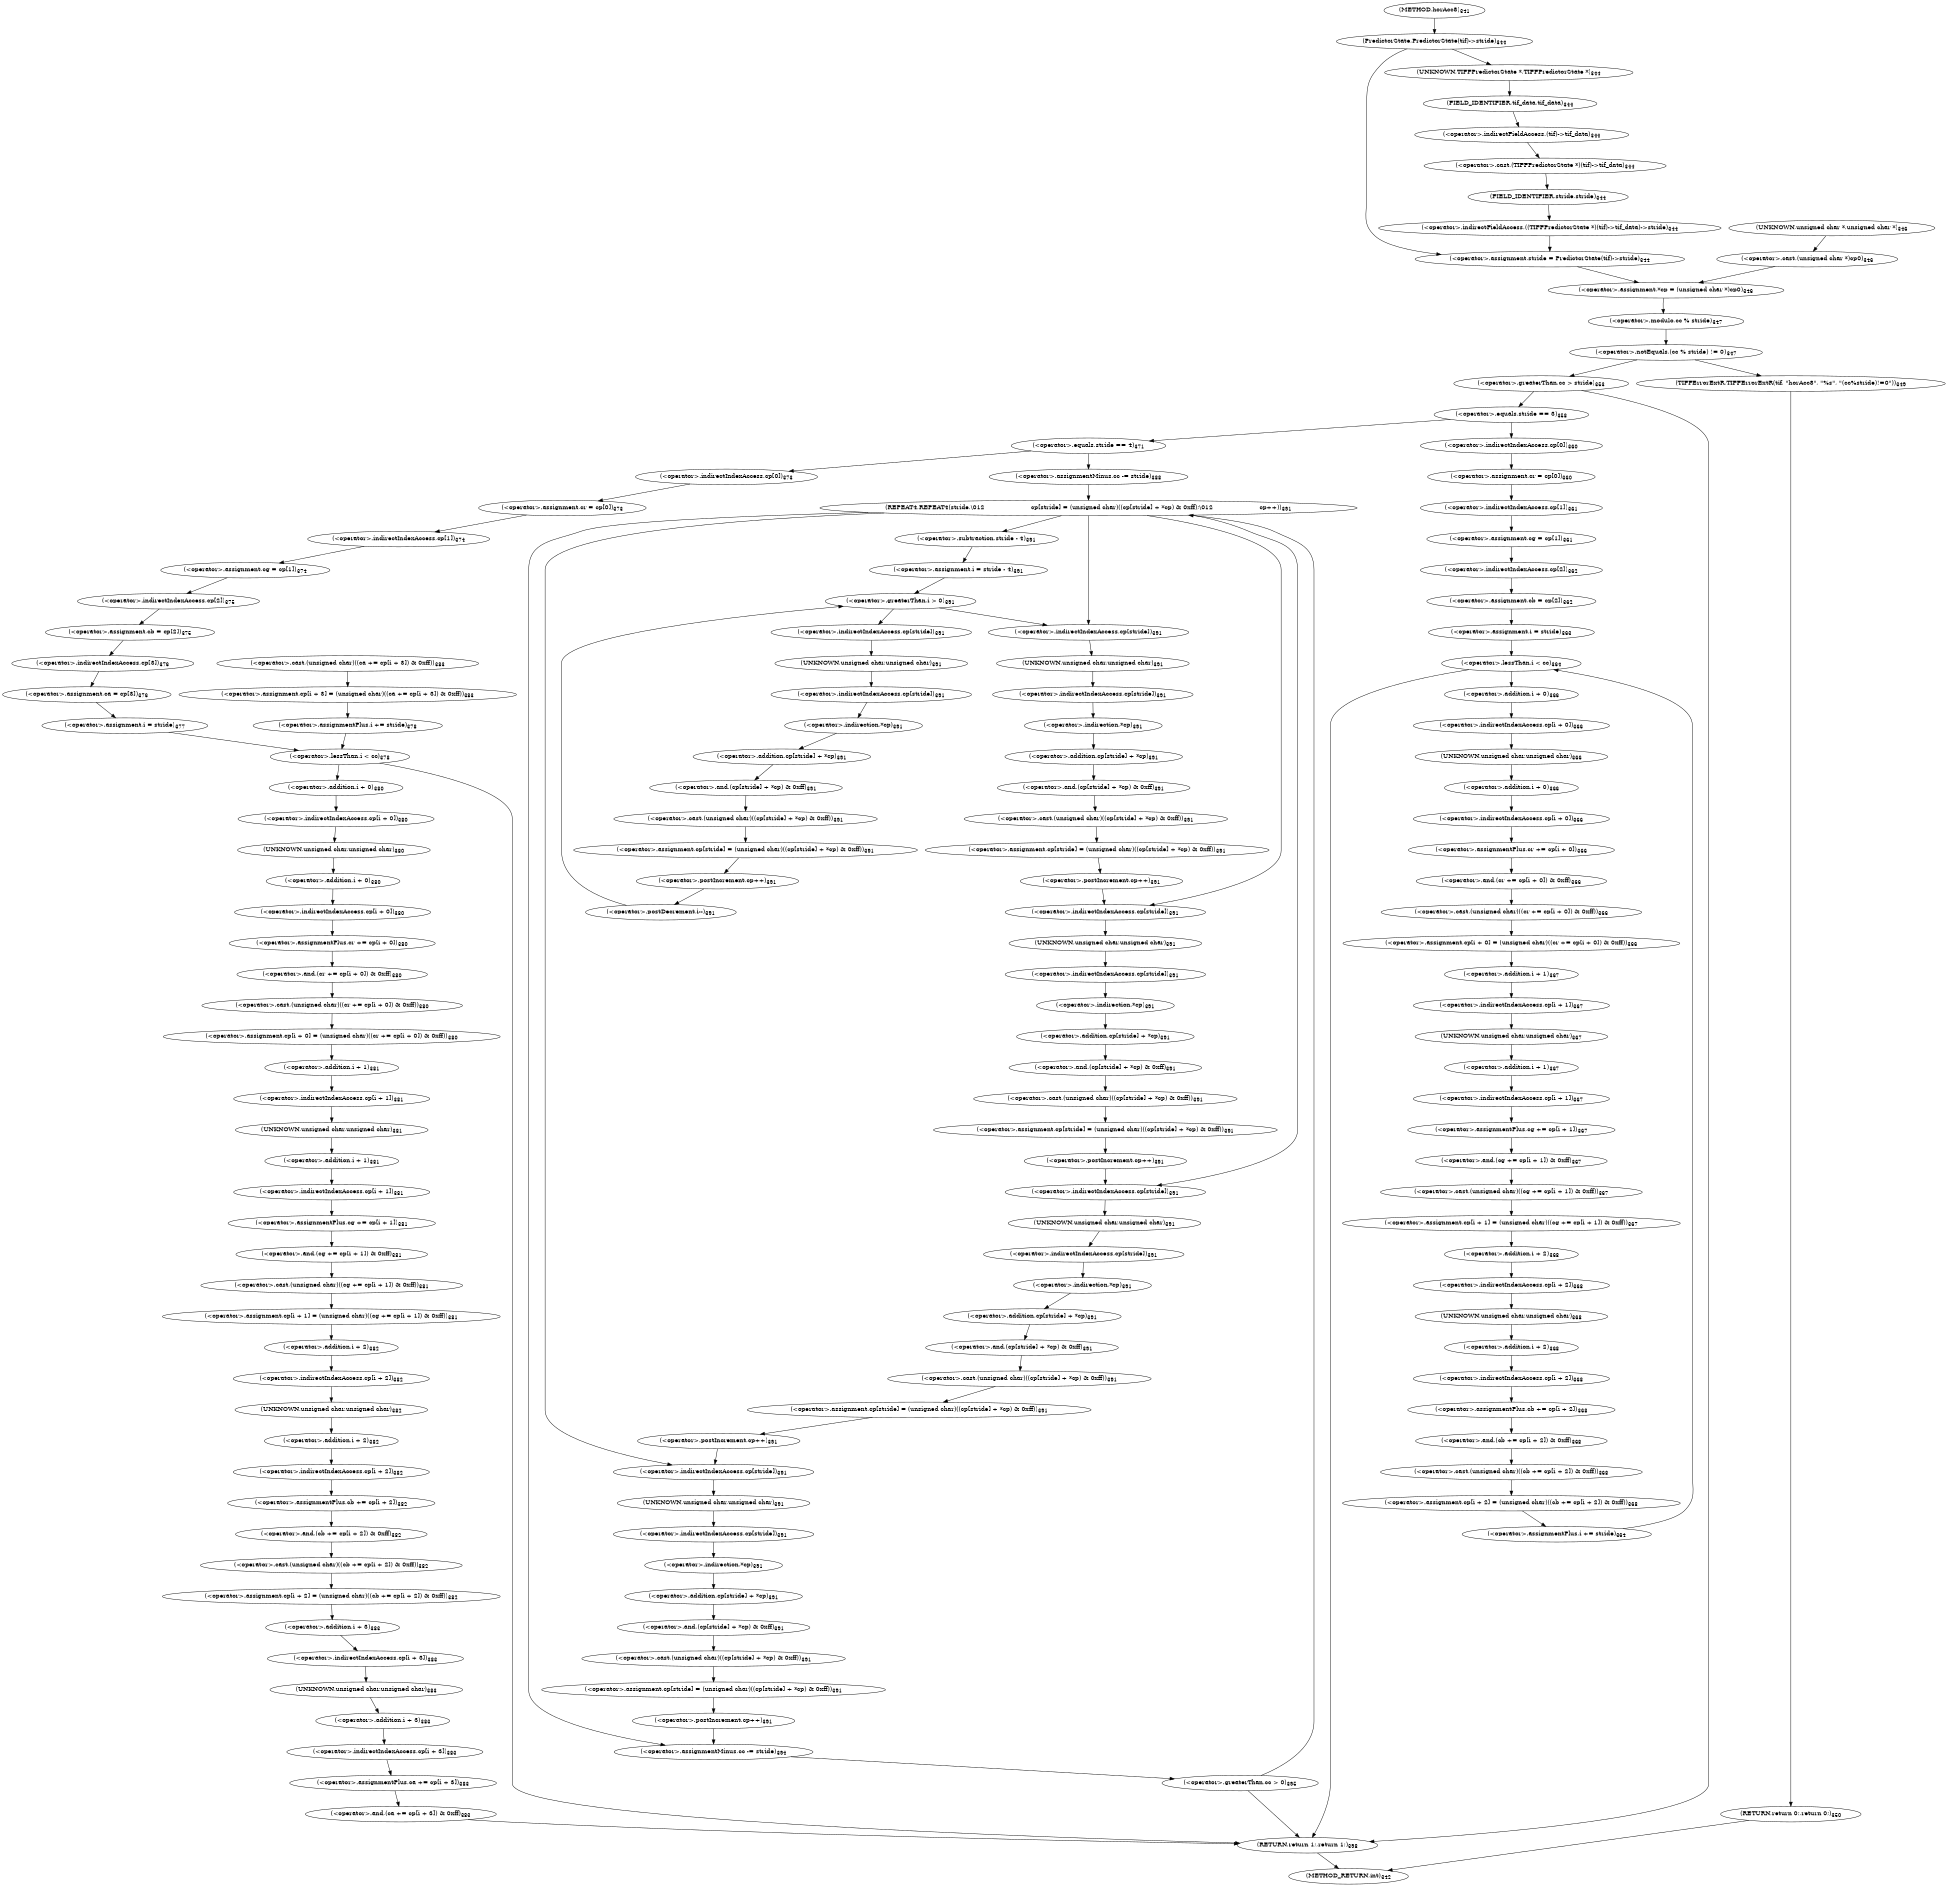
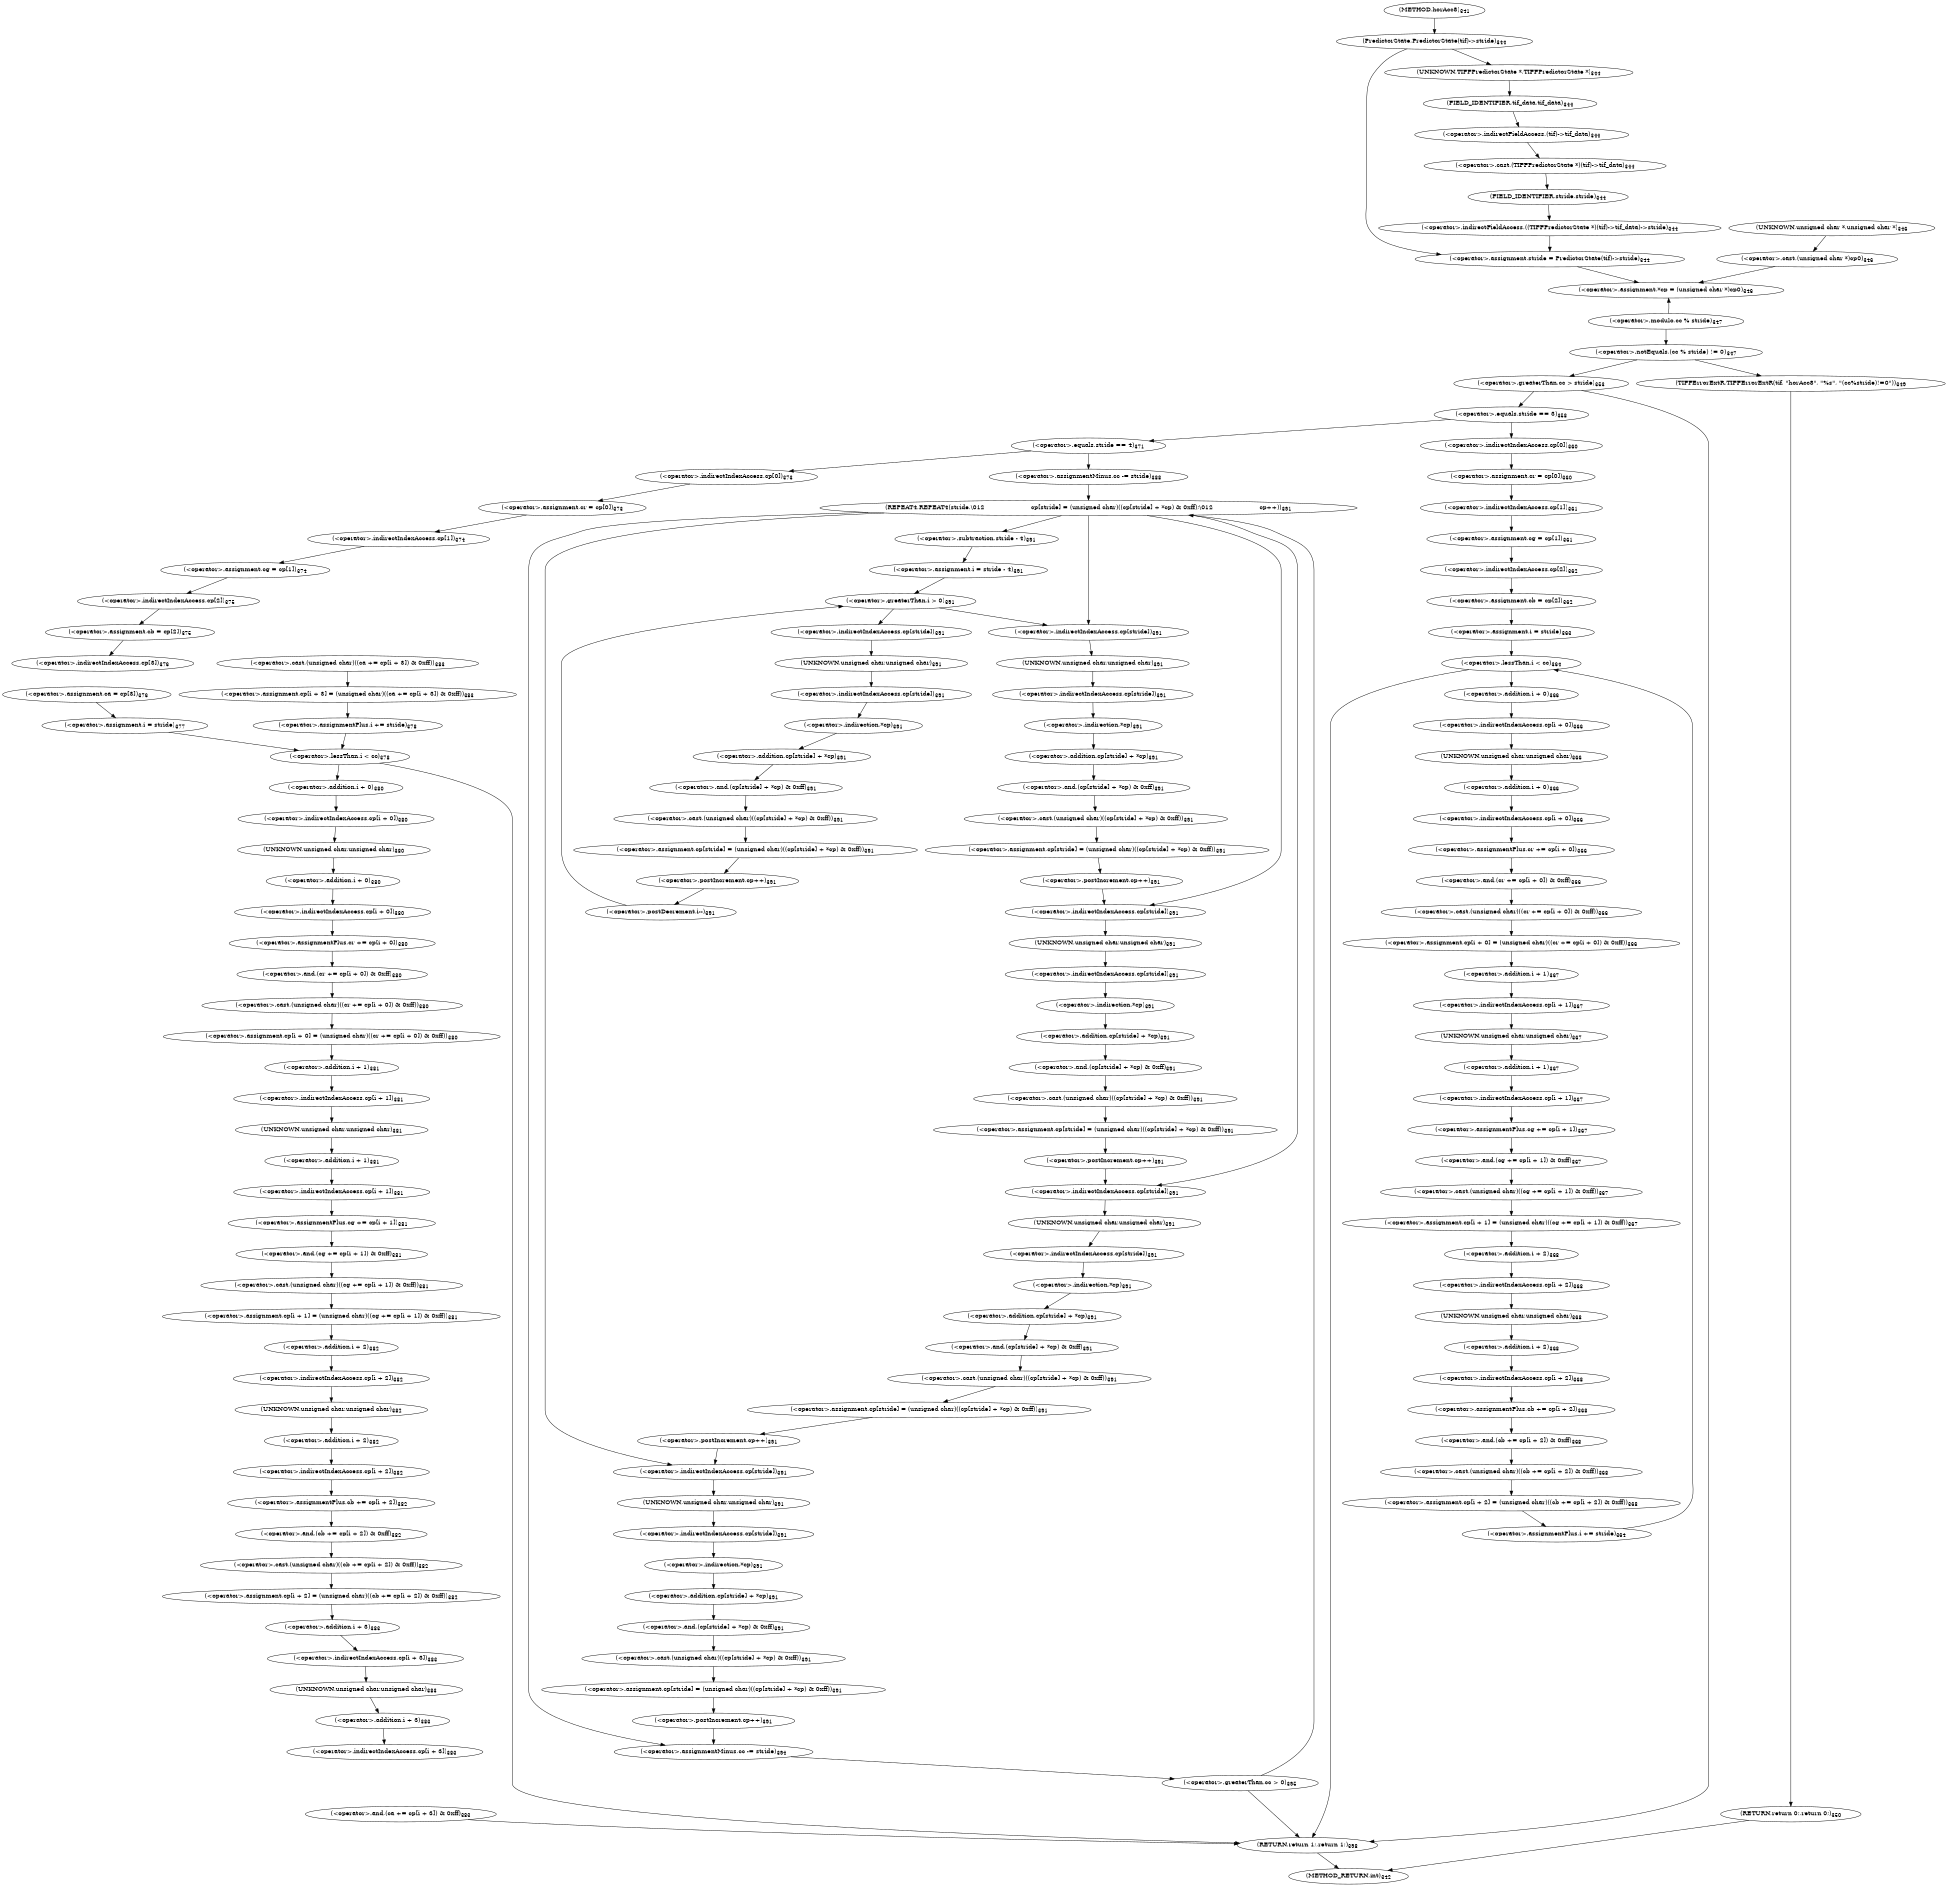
edge "(<operator>.assignment,*cp = (unsigned char *)cp0)" -> "(<operator>.modulo,cc % stride)": reversed
edge "(<operator>.indirectIndexAccess,cp[3])" -> "(<operator>.assignment,ca = cp[3])": removed
node "(<operator>.assignmentPlus,ca += cp[i + 3])": removed
